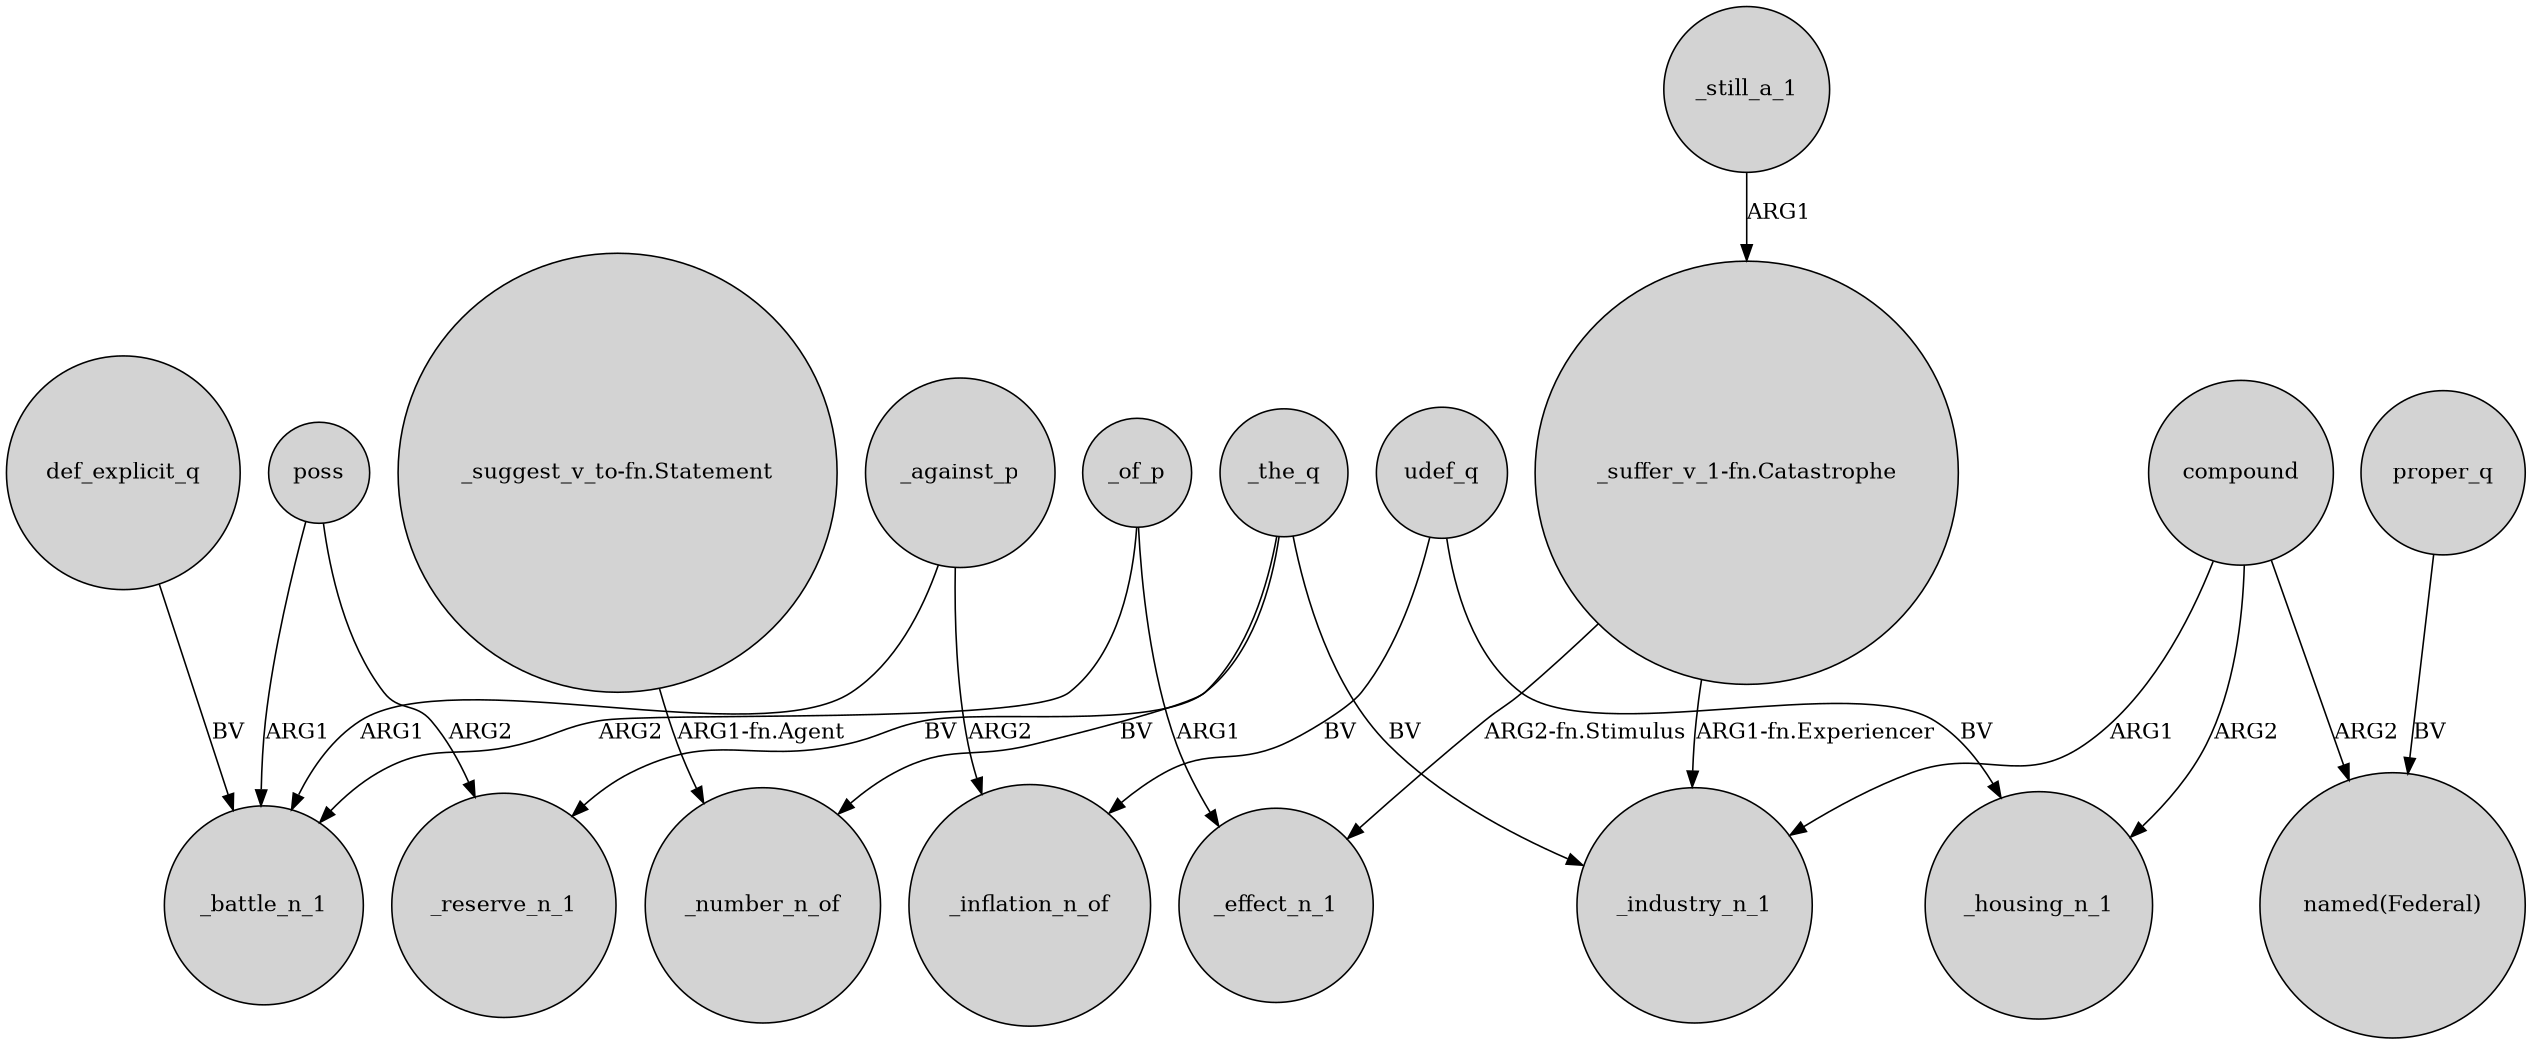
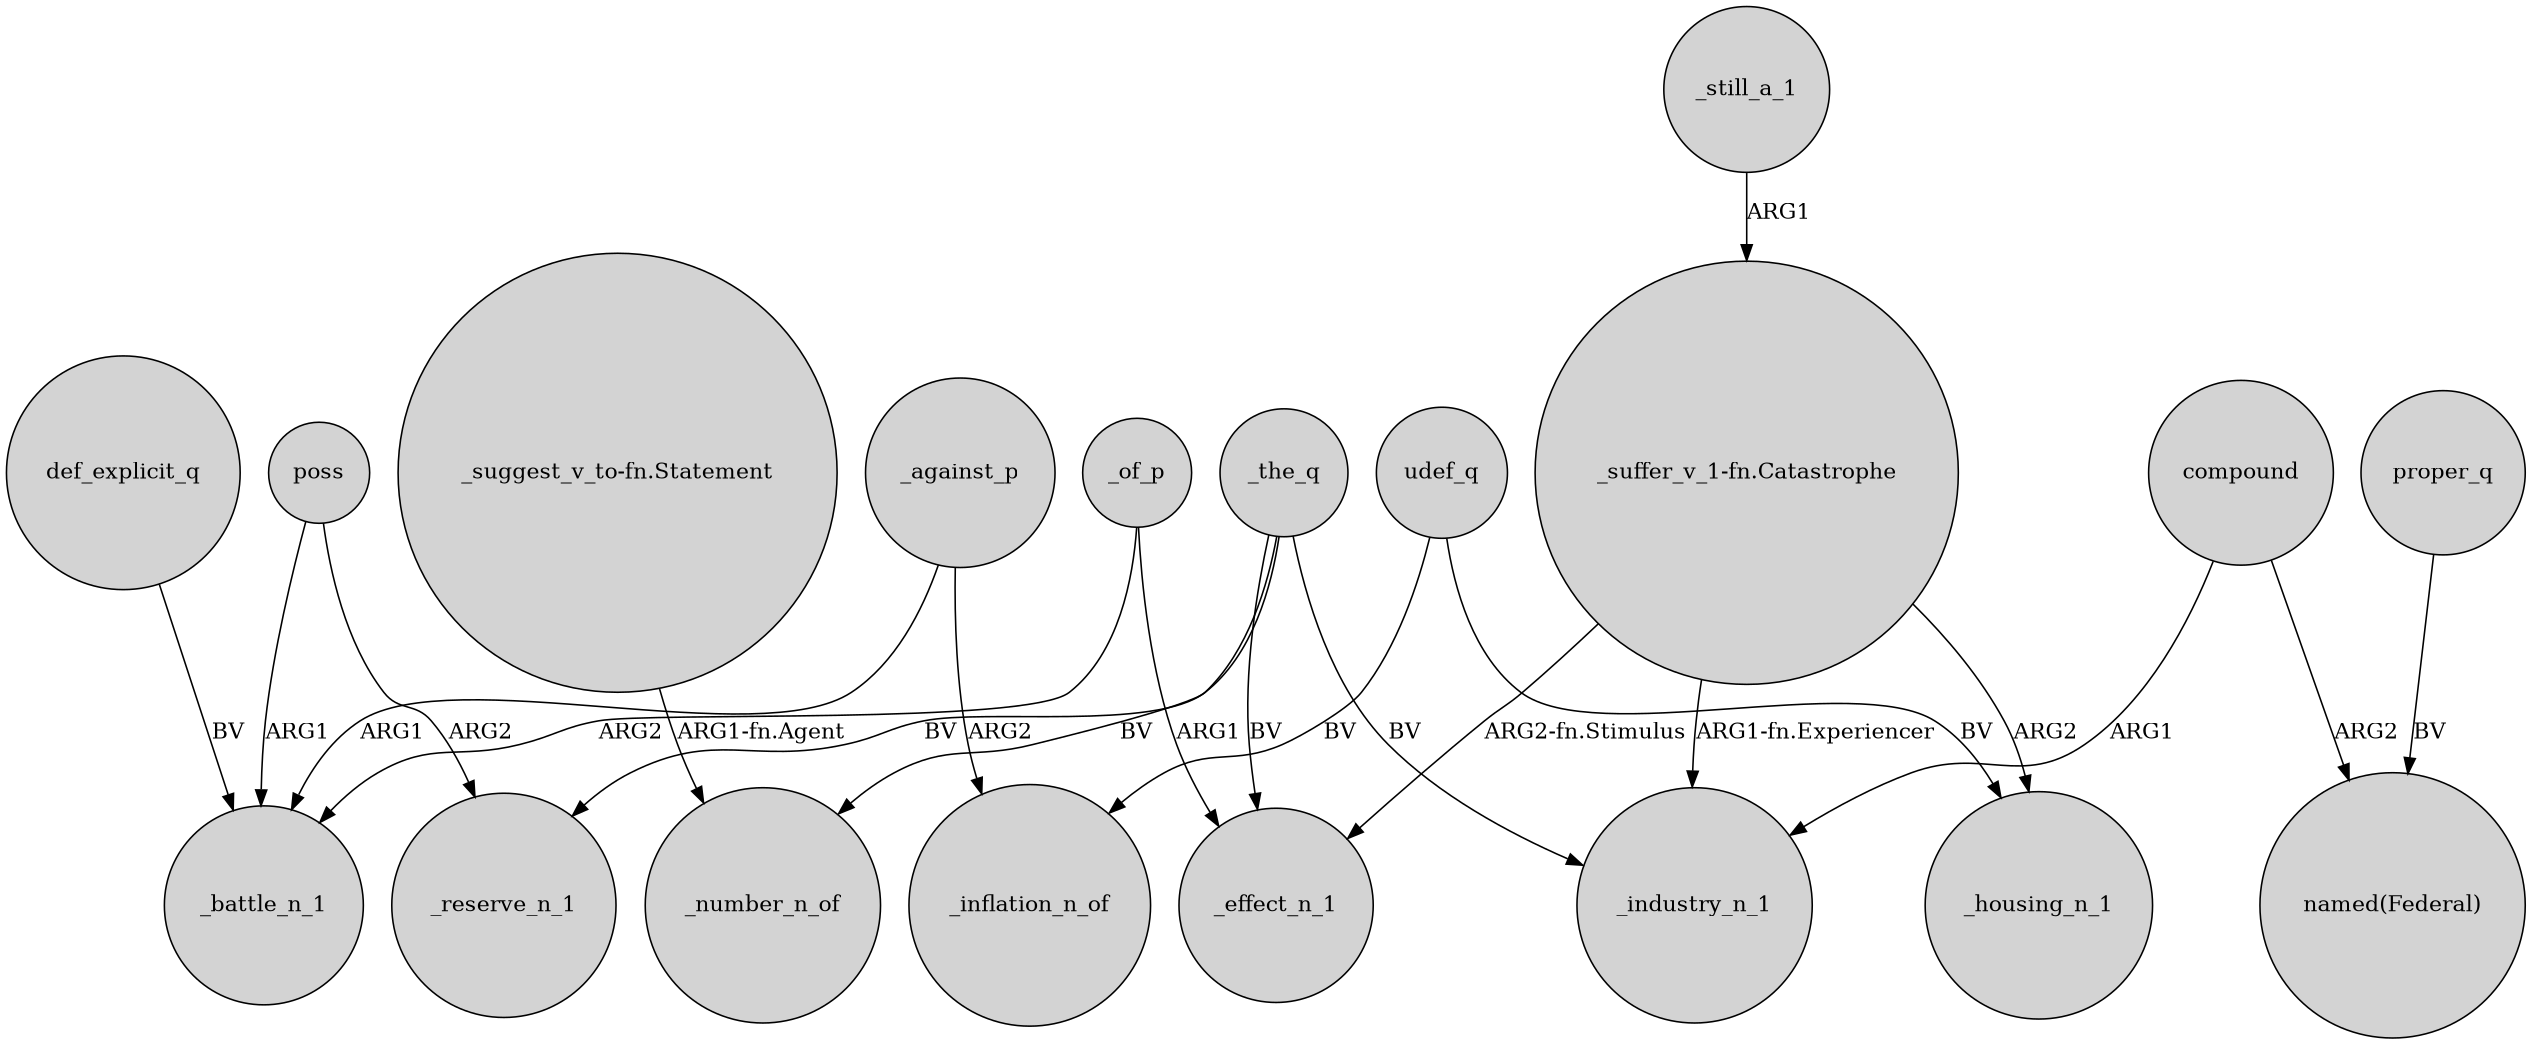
edge "_the_q" -> "_effect_n_1": added, label "BV"
edge "compound" -> "_housing_n_1": now "_suffer_v_1-fn.Catastrophe" -> "_housing_n_1"
